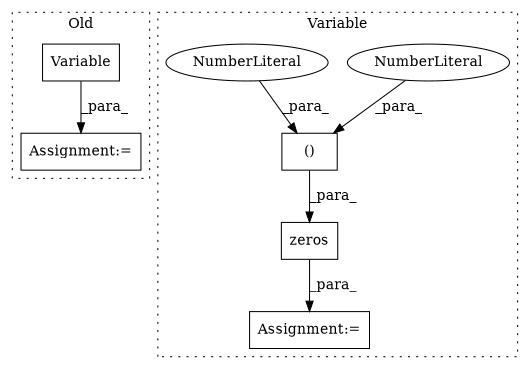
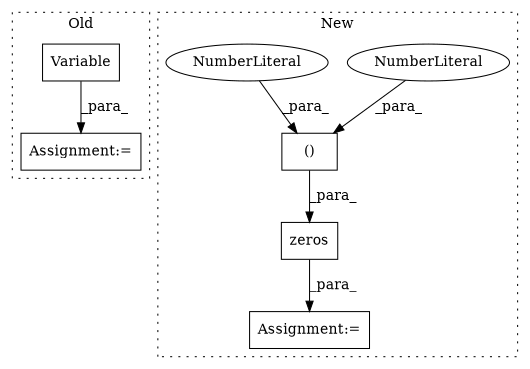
cluster "Variable": label "Variable" -> "New"
